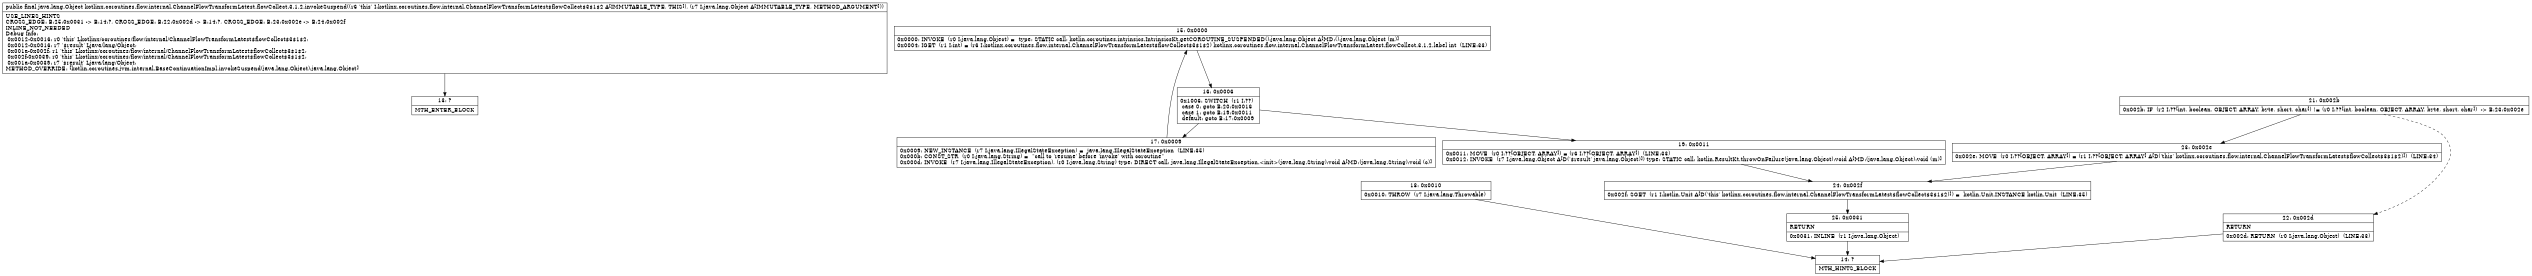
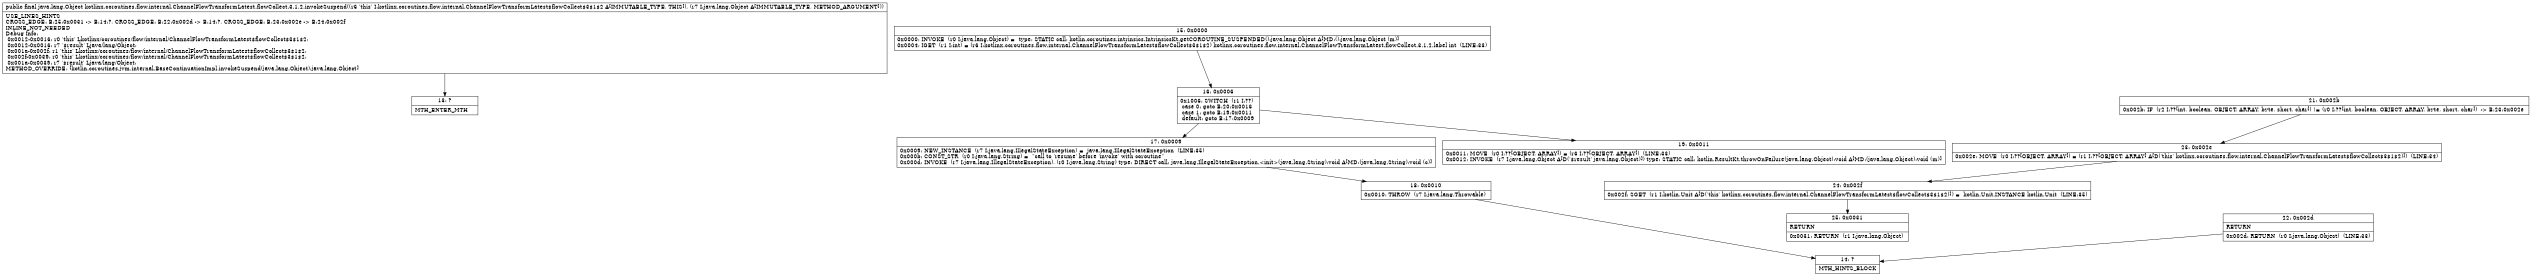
edge "17: 0x0009" -> "15: 0x0000": now "17: 0x0009" -> "18: 0x0010"
node "13: ?": text "MTH_ENTER_BLOCK" -> "MTH_ENTER_MTH"
edge "21: 0x002b" -> "22: 0x002d": removed
edge "19: 0x0011" -> "24: 0x002f": removed
node "25: 0x0031": text "0x0031: INLINE  (r1 I:java.lang.Object)" -> "0x0031: RETURN  (r1 I:java.lang.Object)"
edge "25: 0x0031" -> "14: ?": removed
